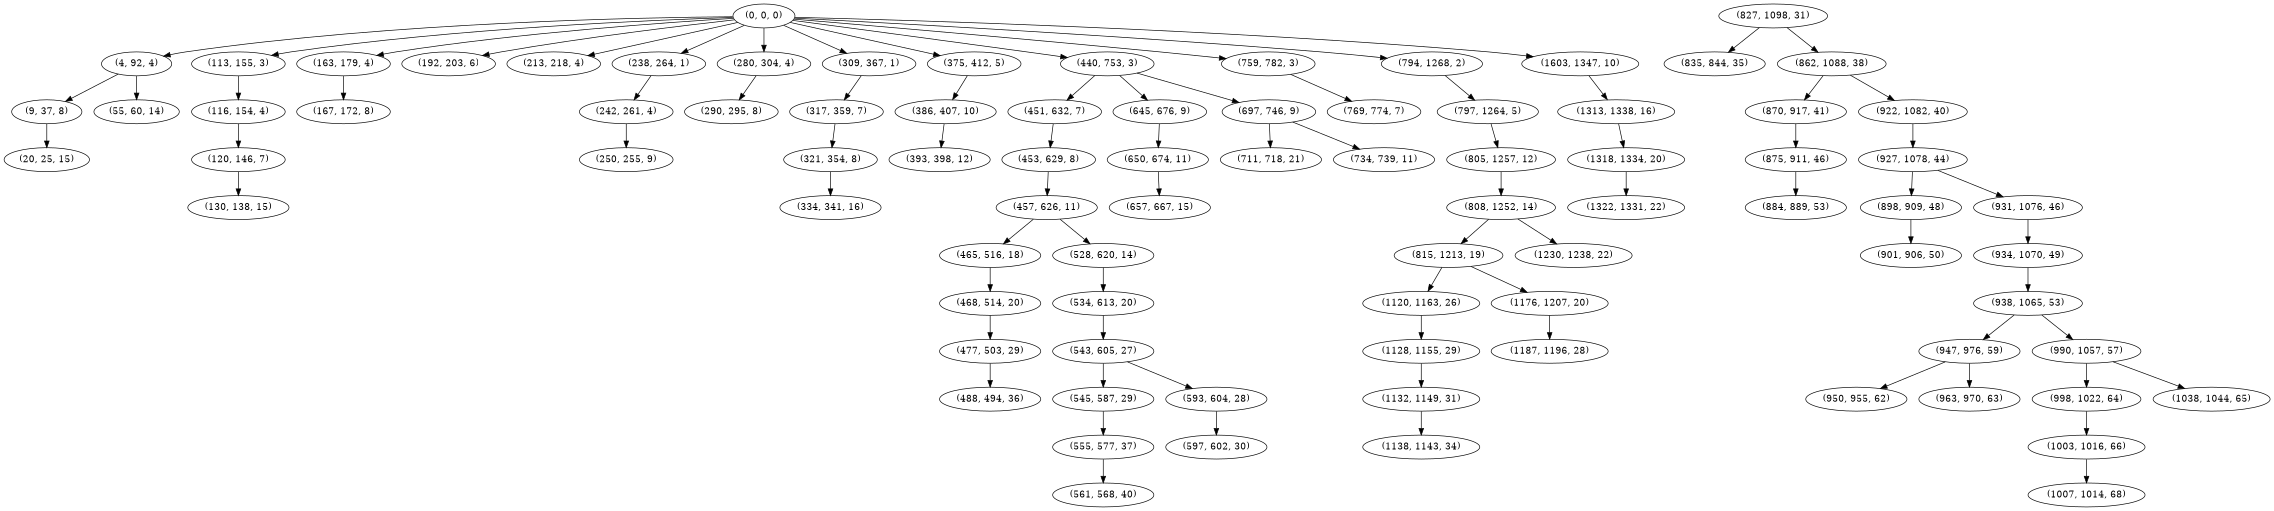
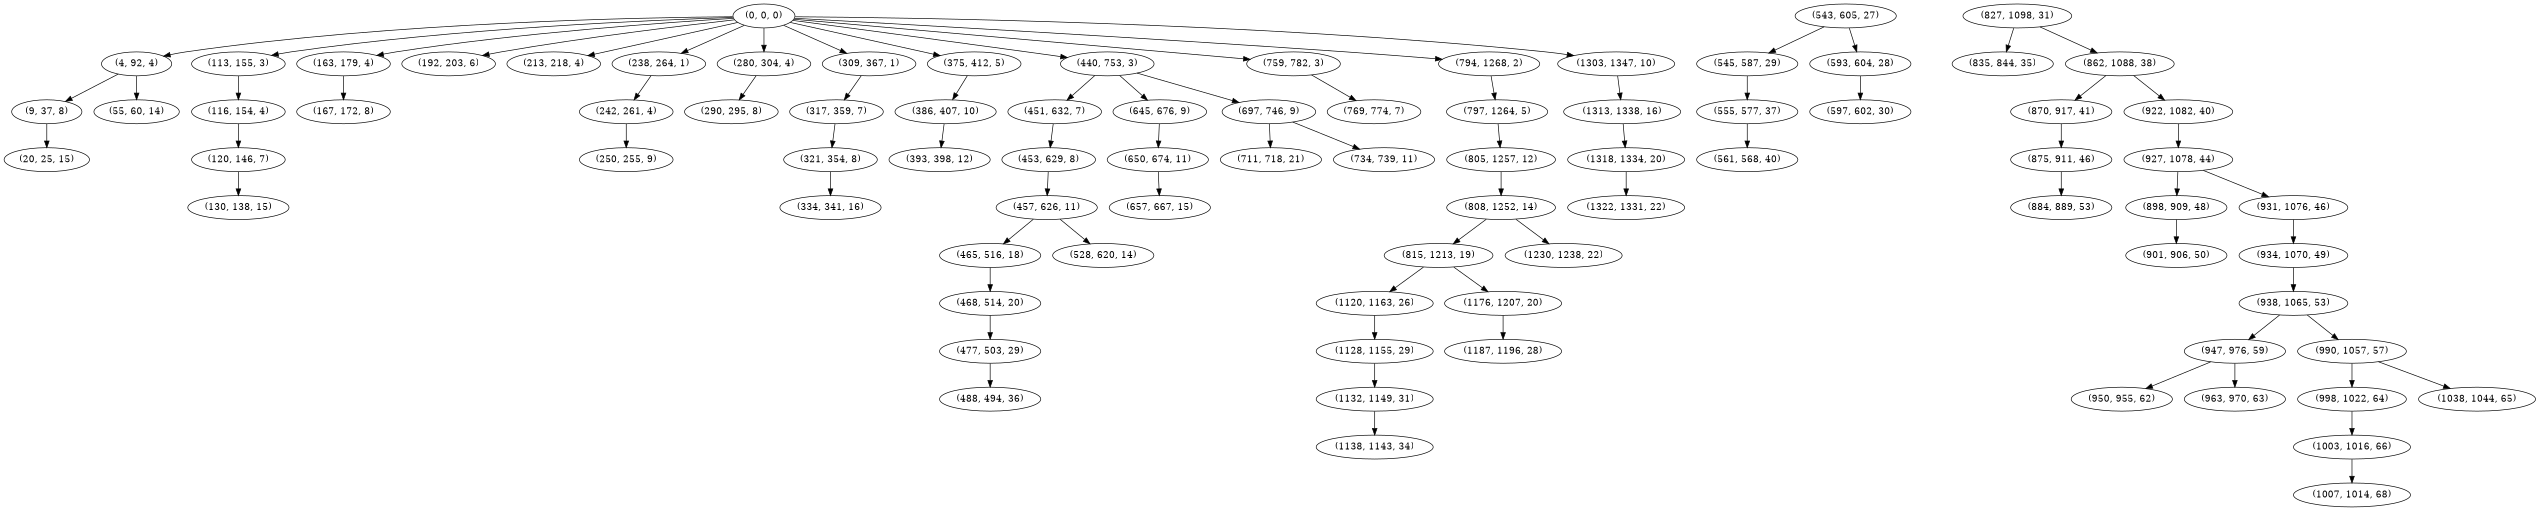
node "(1603, 1347, 10)": label "(1603, 1347, 10)" -> "(1303, 1347, 10)"
node "(534, 613, 20)": removed
